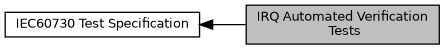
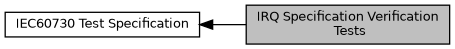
node "IRQ Automated Verification Tests": label "IRQ Automated Verification Tests" -> "IRQ Specification Verification Tests"
